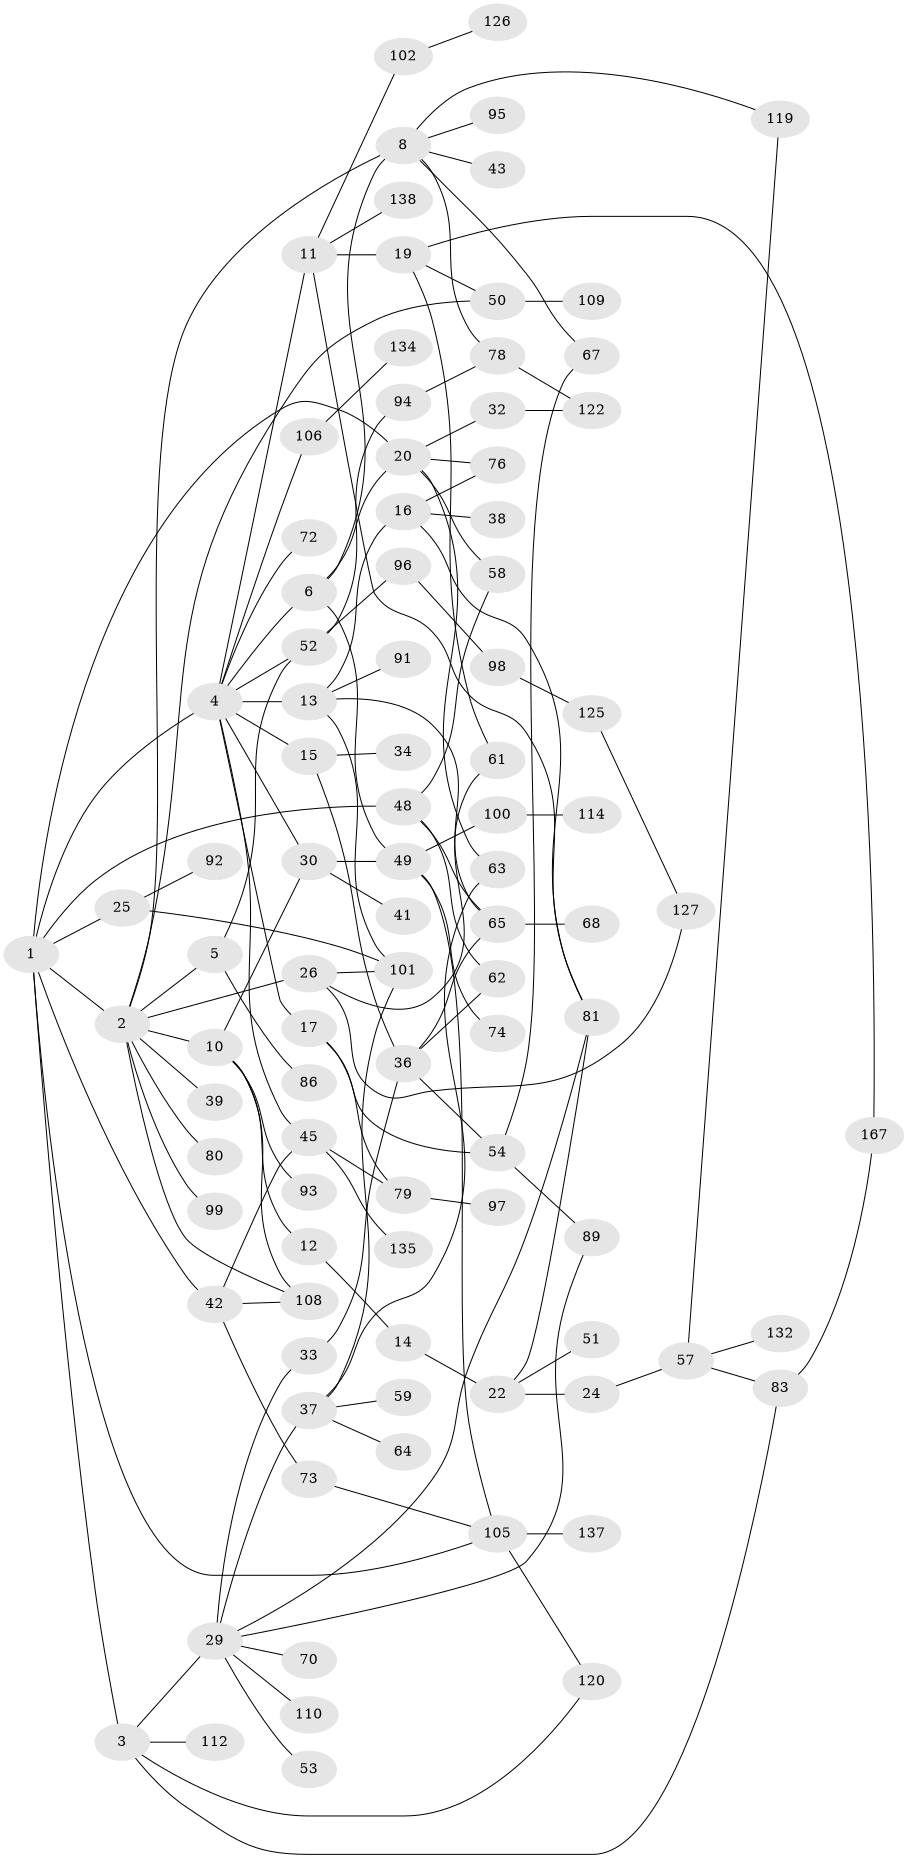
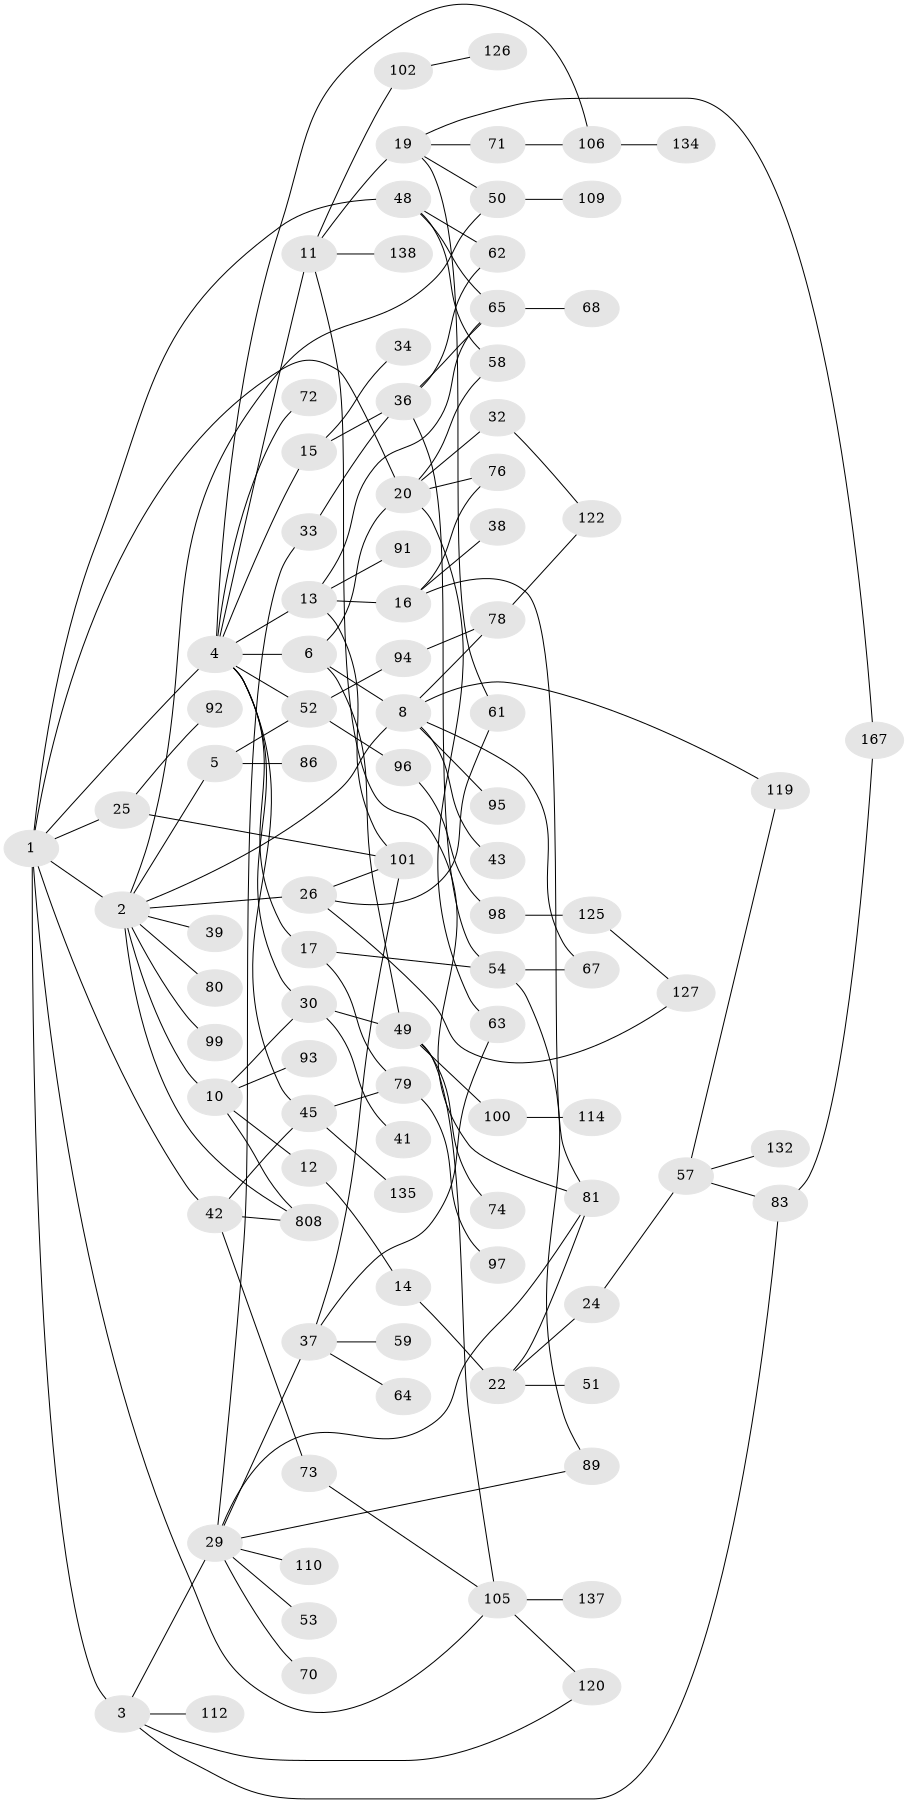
node "71": added
node "108": label "108" -> "808"
